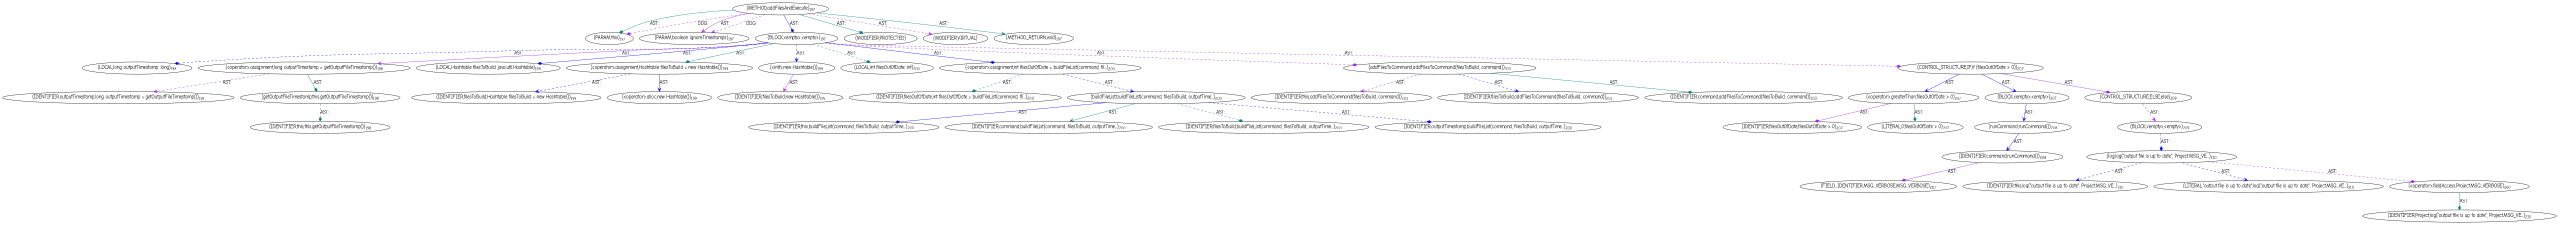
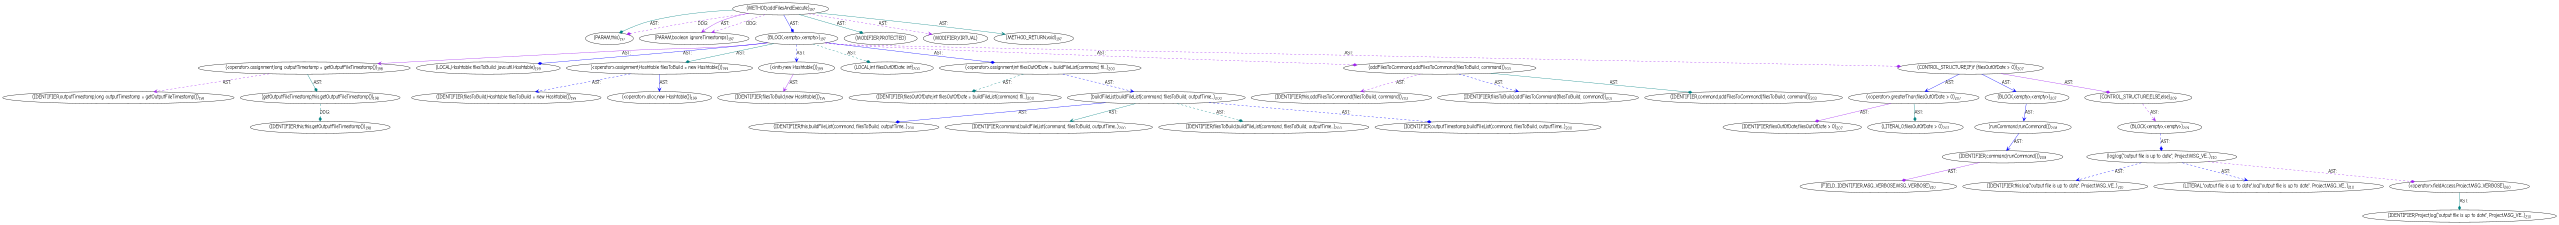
node "(LOCAL,long outputTimestamp: long)": removed
edge "(getOutputFileTimestamp,this.getOutputFileTimestamp())" -> "(IDENTIFIER,this,this.getOutputFileTimestamp())": label "AST: " -> "DDG: "
